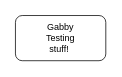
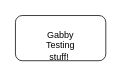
node "Gabby Testing stuff!": moved (60, 38) -> (60, 45)
